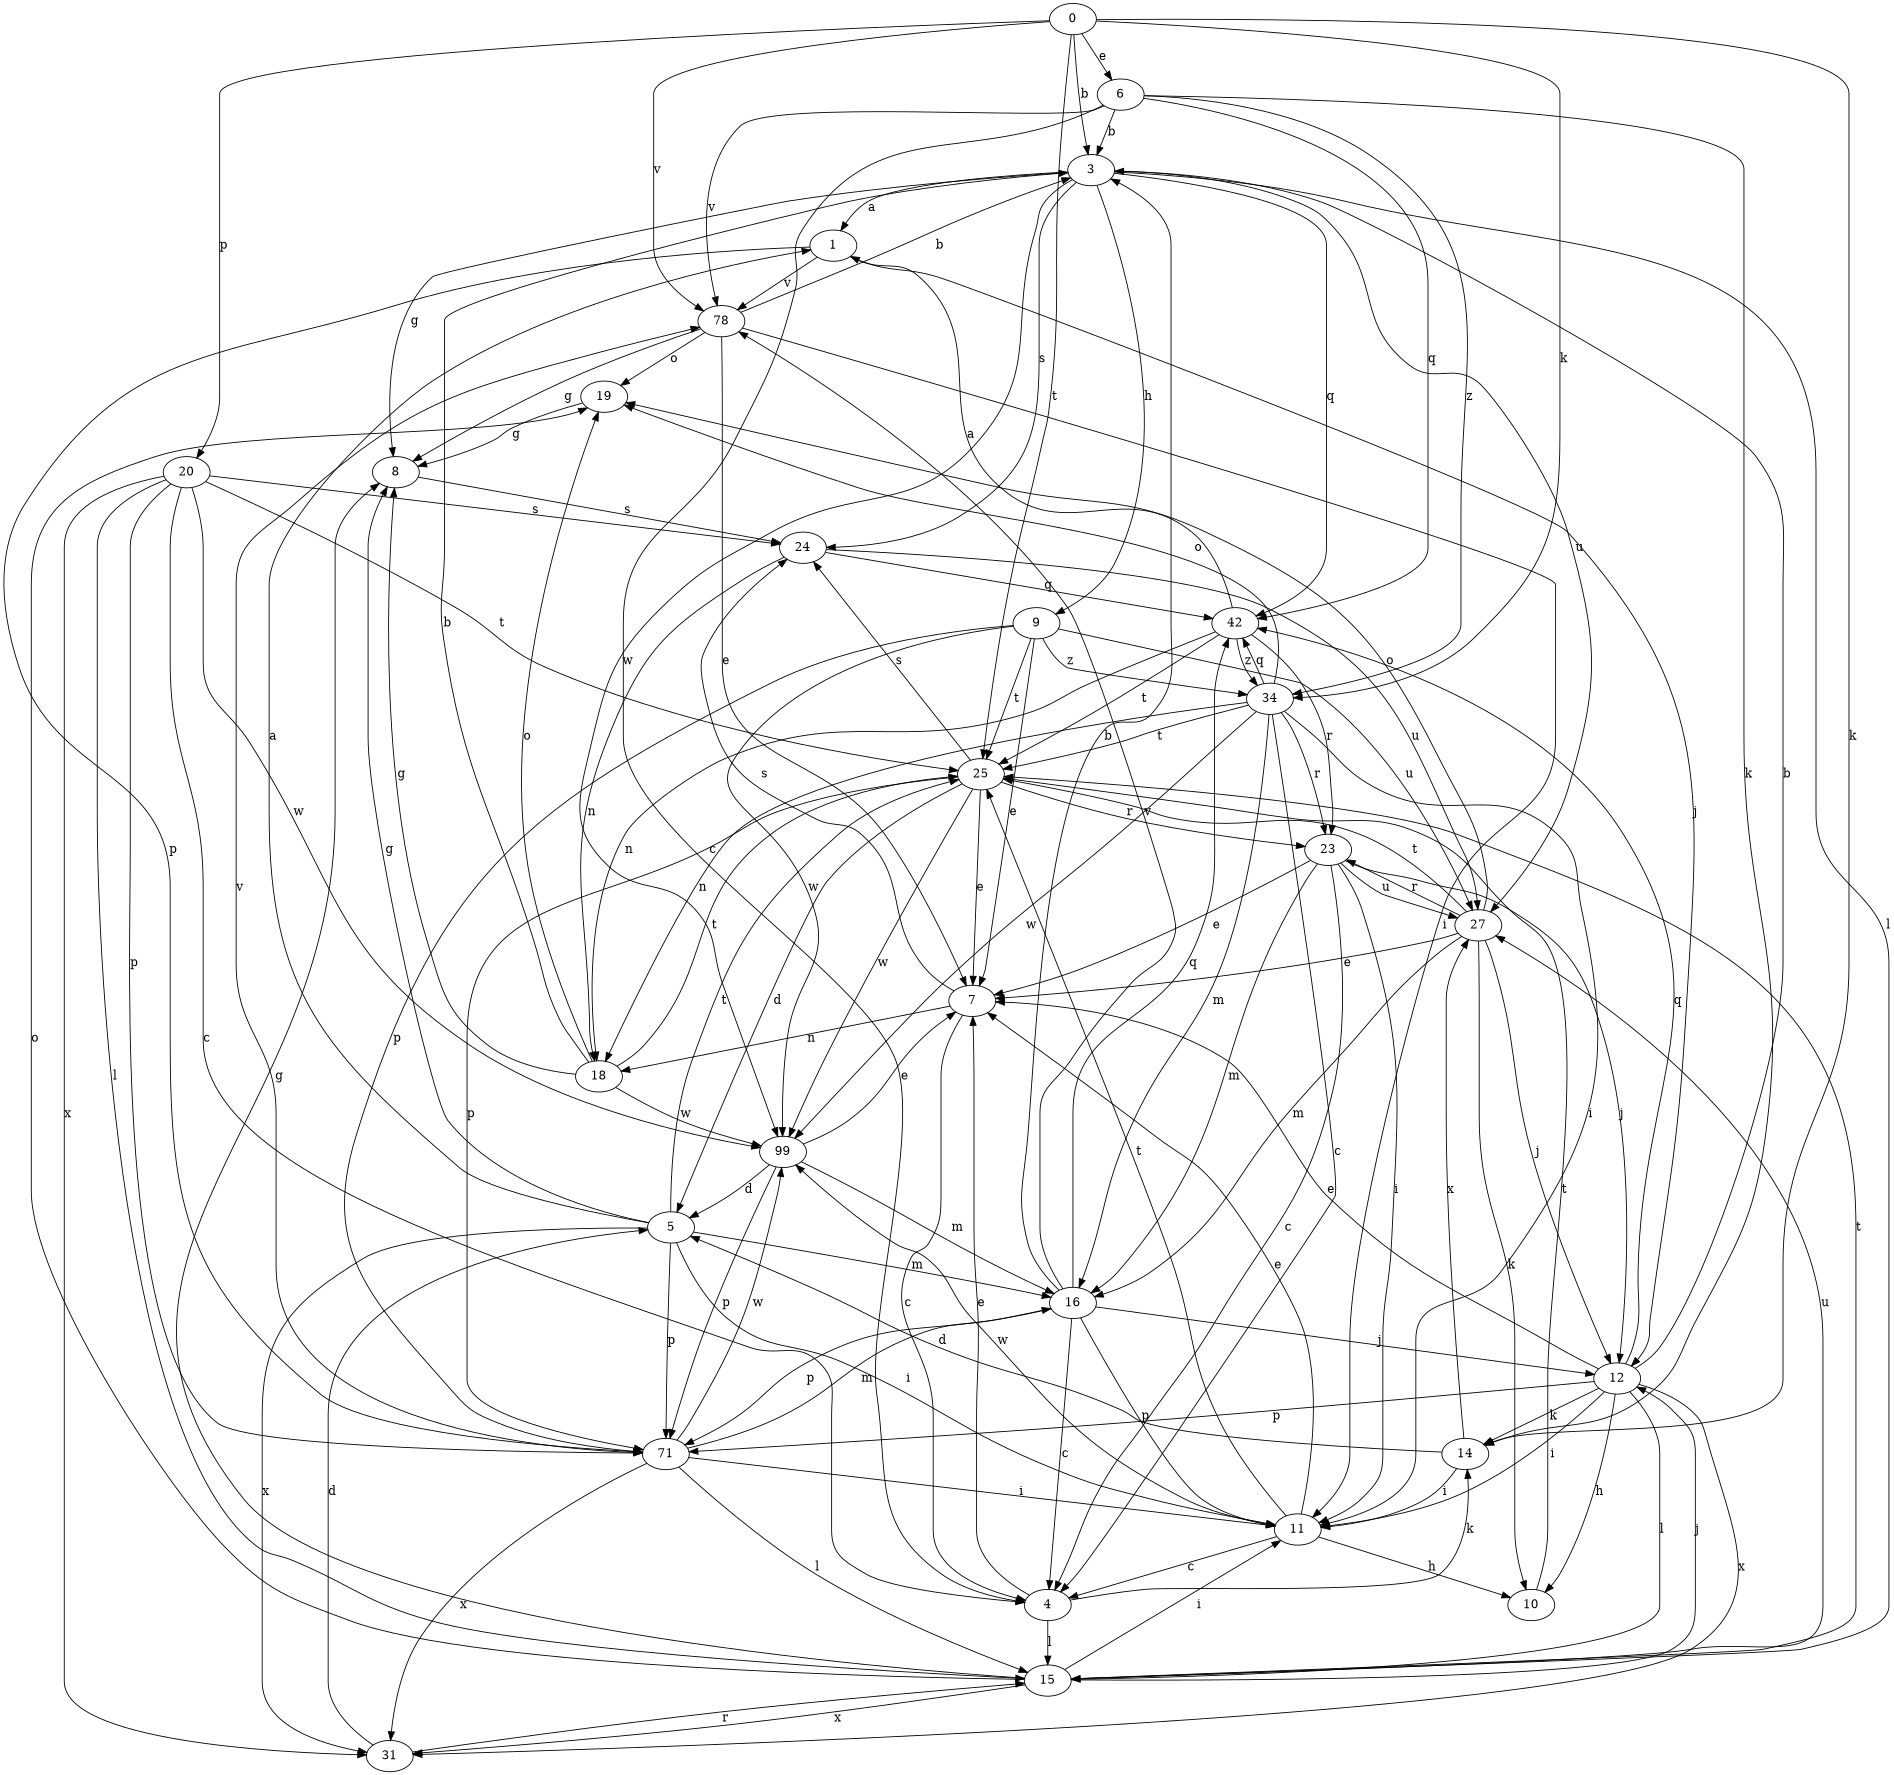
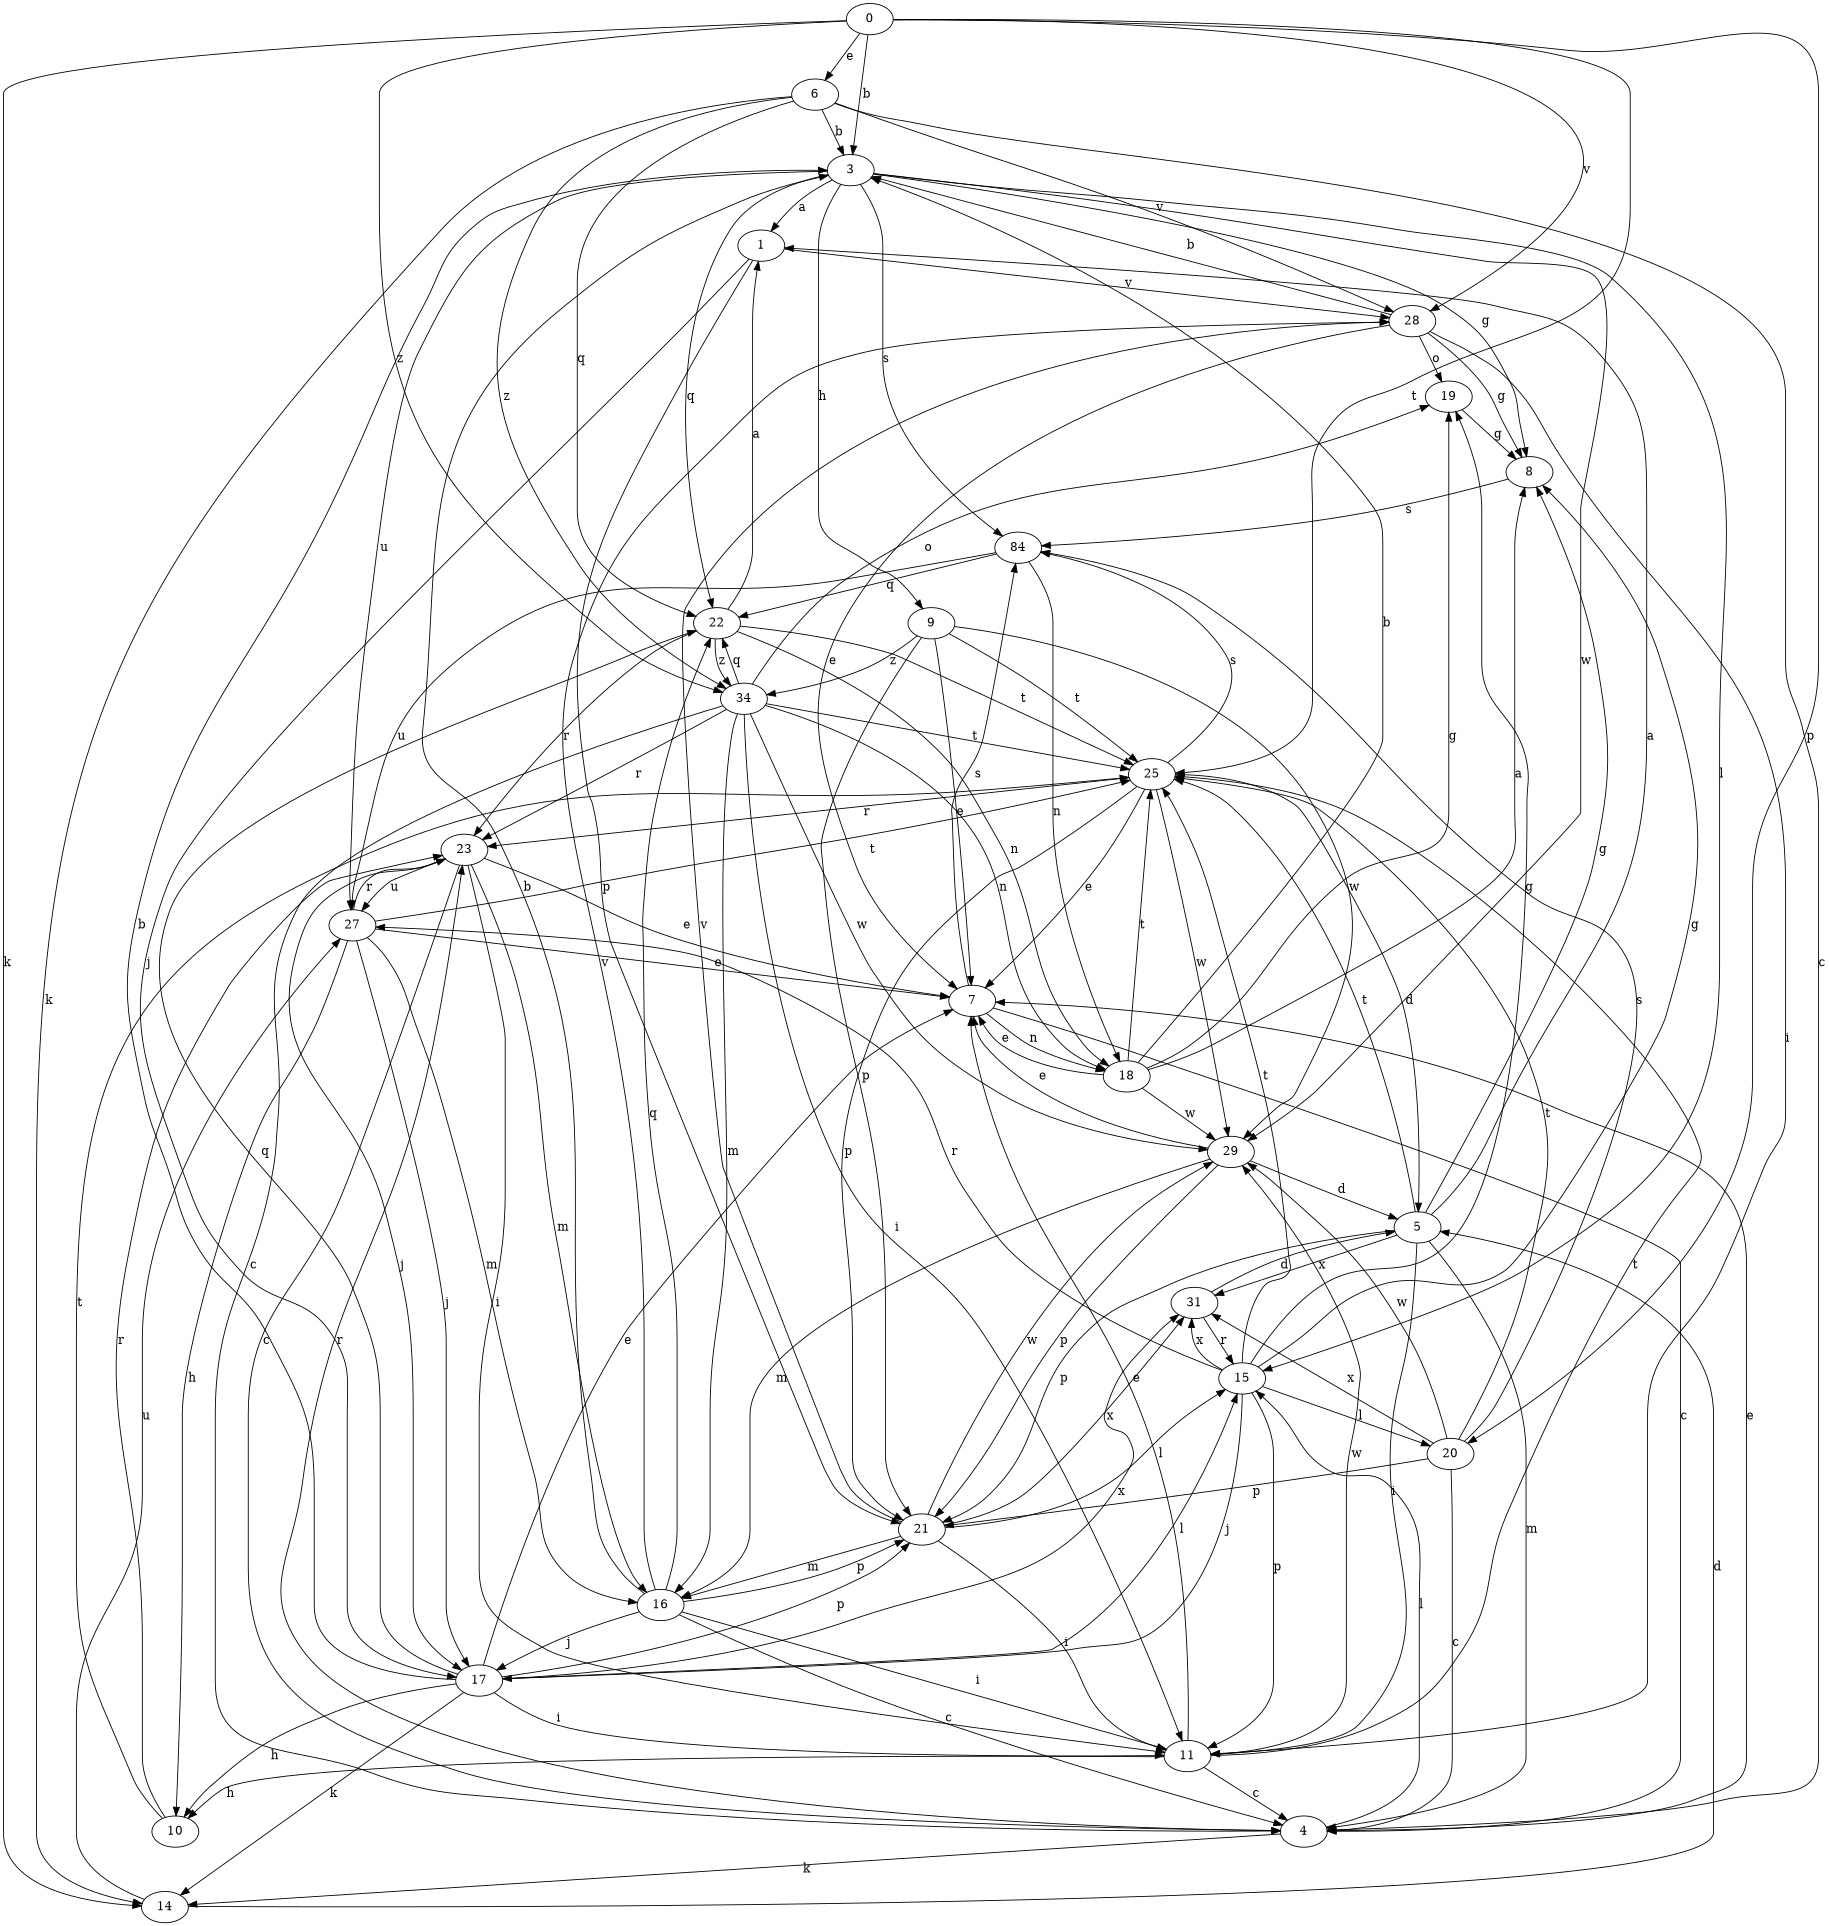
node "78": label "78" -> "28"
edge "0" -> "34": label "k" -> "z"
edge "27" -> "19": removed, label "o"
node "24": label "24" -> "84"
node "42": label "42" -> "22"
edge "9" -> "27": removed, label "u"
edge "18" -> "19": label "o" -> "g"
edge "18" -> "8": label "g" -> "a"
edge "15" -> "19": label "o" -> "g"
edge "18" -> "7": added, label "e"
node "99": label "99" -> "29"
edge "14" -> "27": label "x" -> "u"
edge "5" -> "16": now "5" -> "4"
edge "27" -> "10": label "k" -> "h"
edge "10" -> "23": added, label "r"
edge "15" -> "27": label "u" -> "r"
node "12": label "12" -> "17"
edge "20" -> "15": reversed
edge "16" -> "11": label "p" -> "i"
node "71": label "71" -> "21"
edge "14" -> "11": removed, label "i"
edge "15" -> "11": label "i" -> "p"
edge "4" -> "23": added, label "r"
